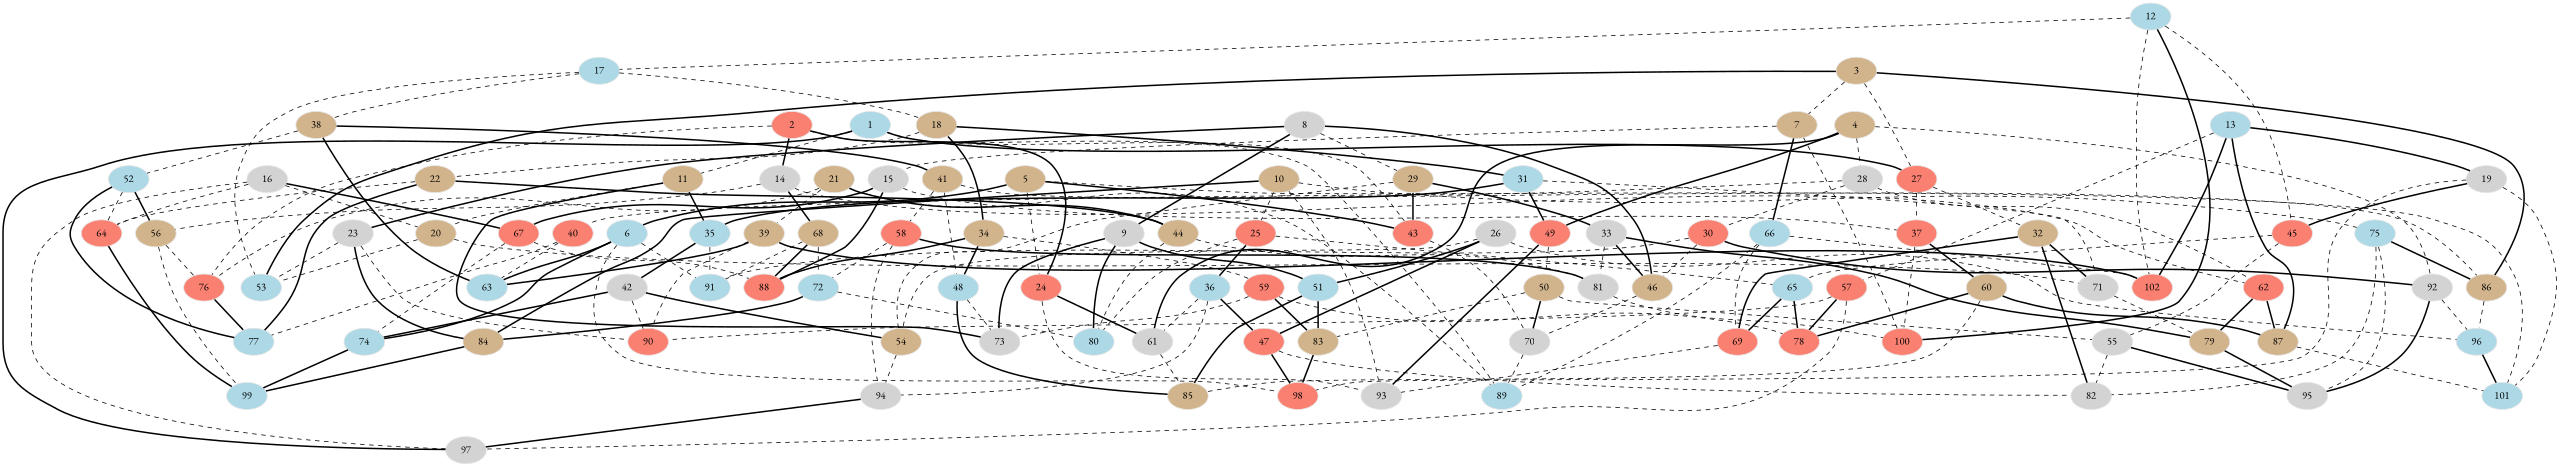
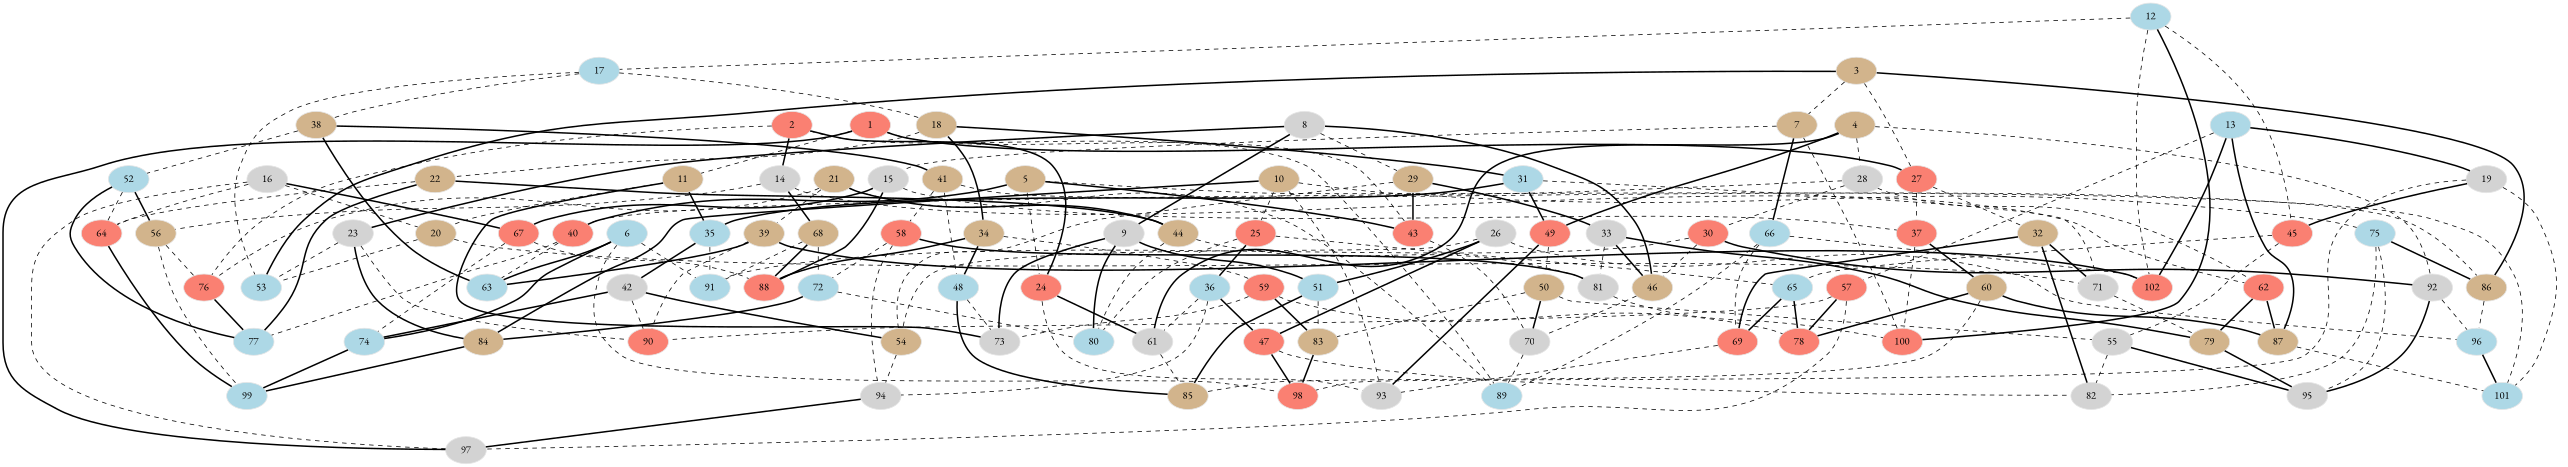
node "1": fillcolor lightblue -> salmon
edge "5" -- "6": now "5" -- "40"
edge "51" -- "83": style bold -> dashed
